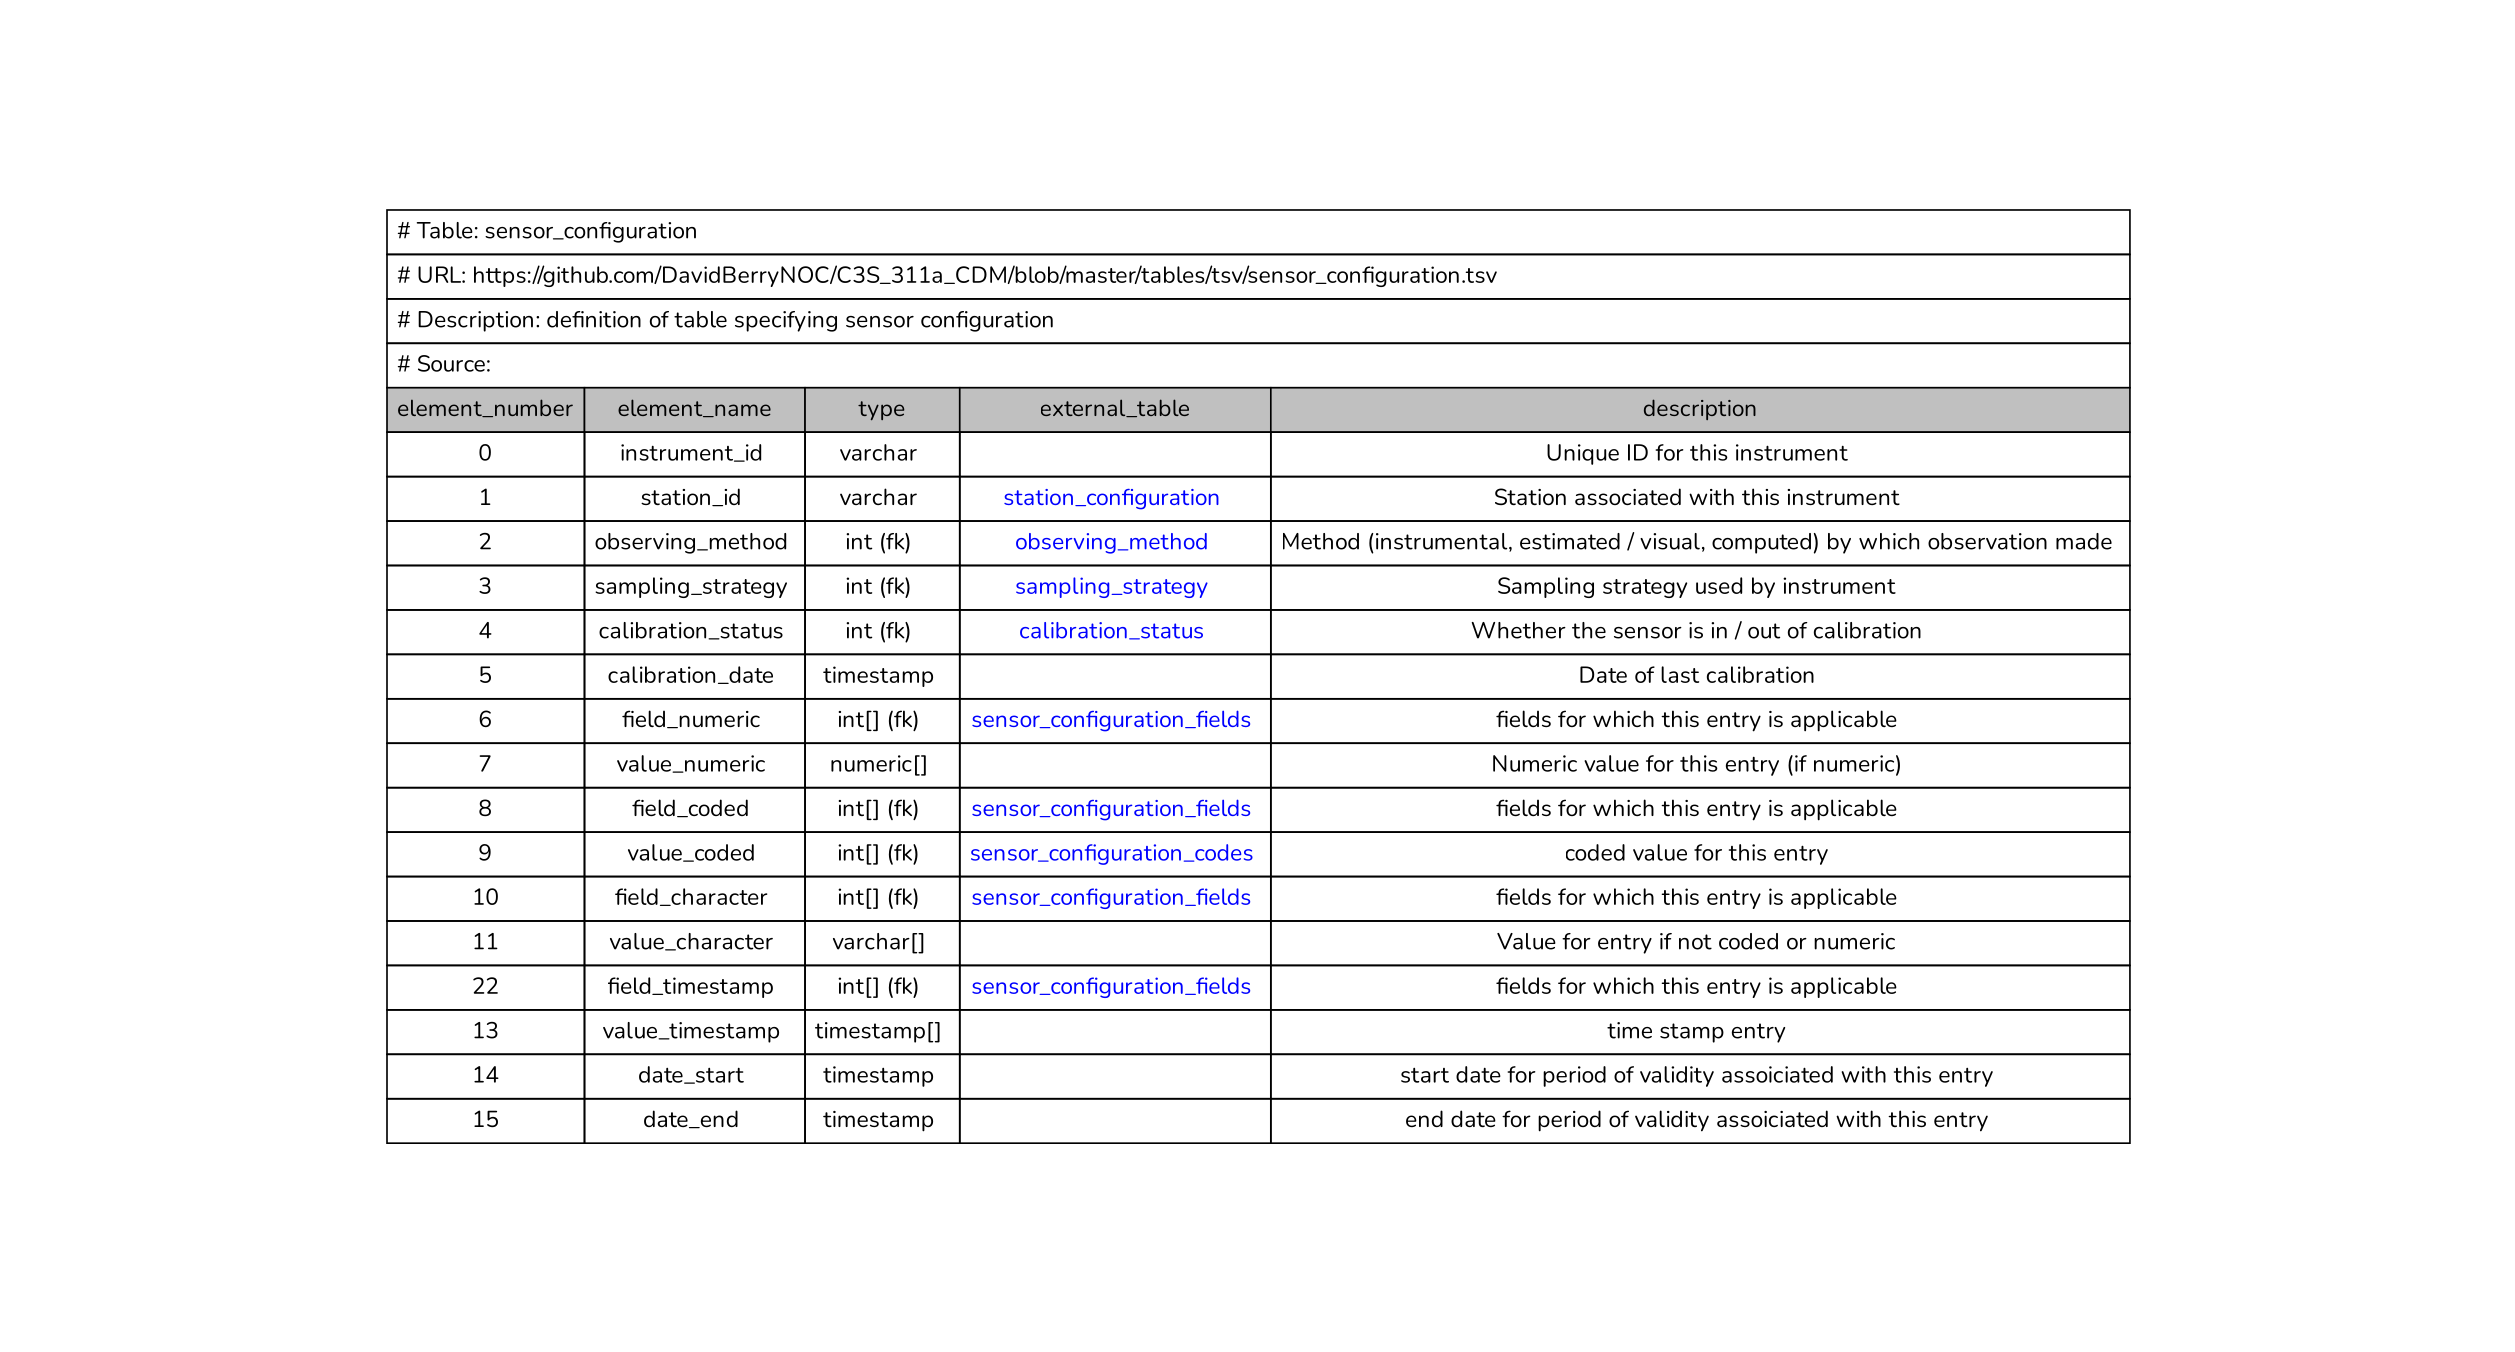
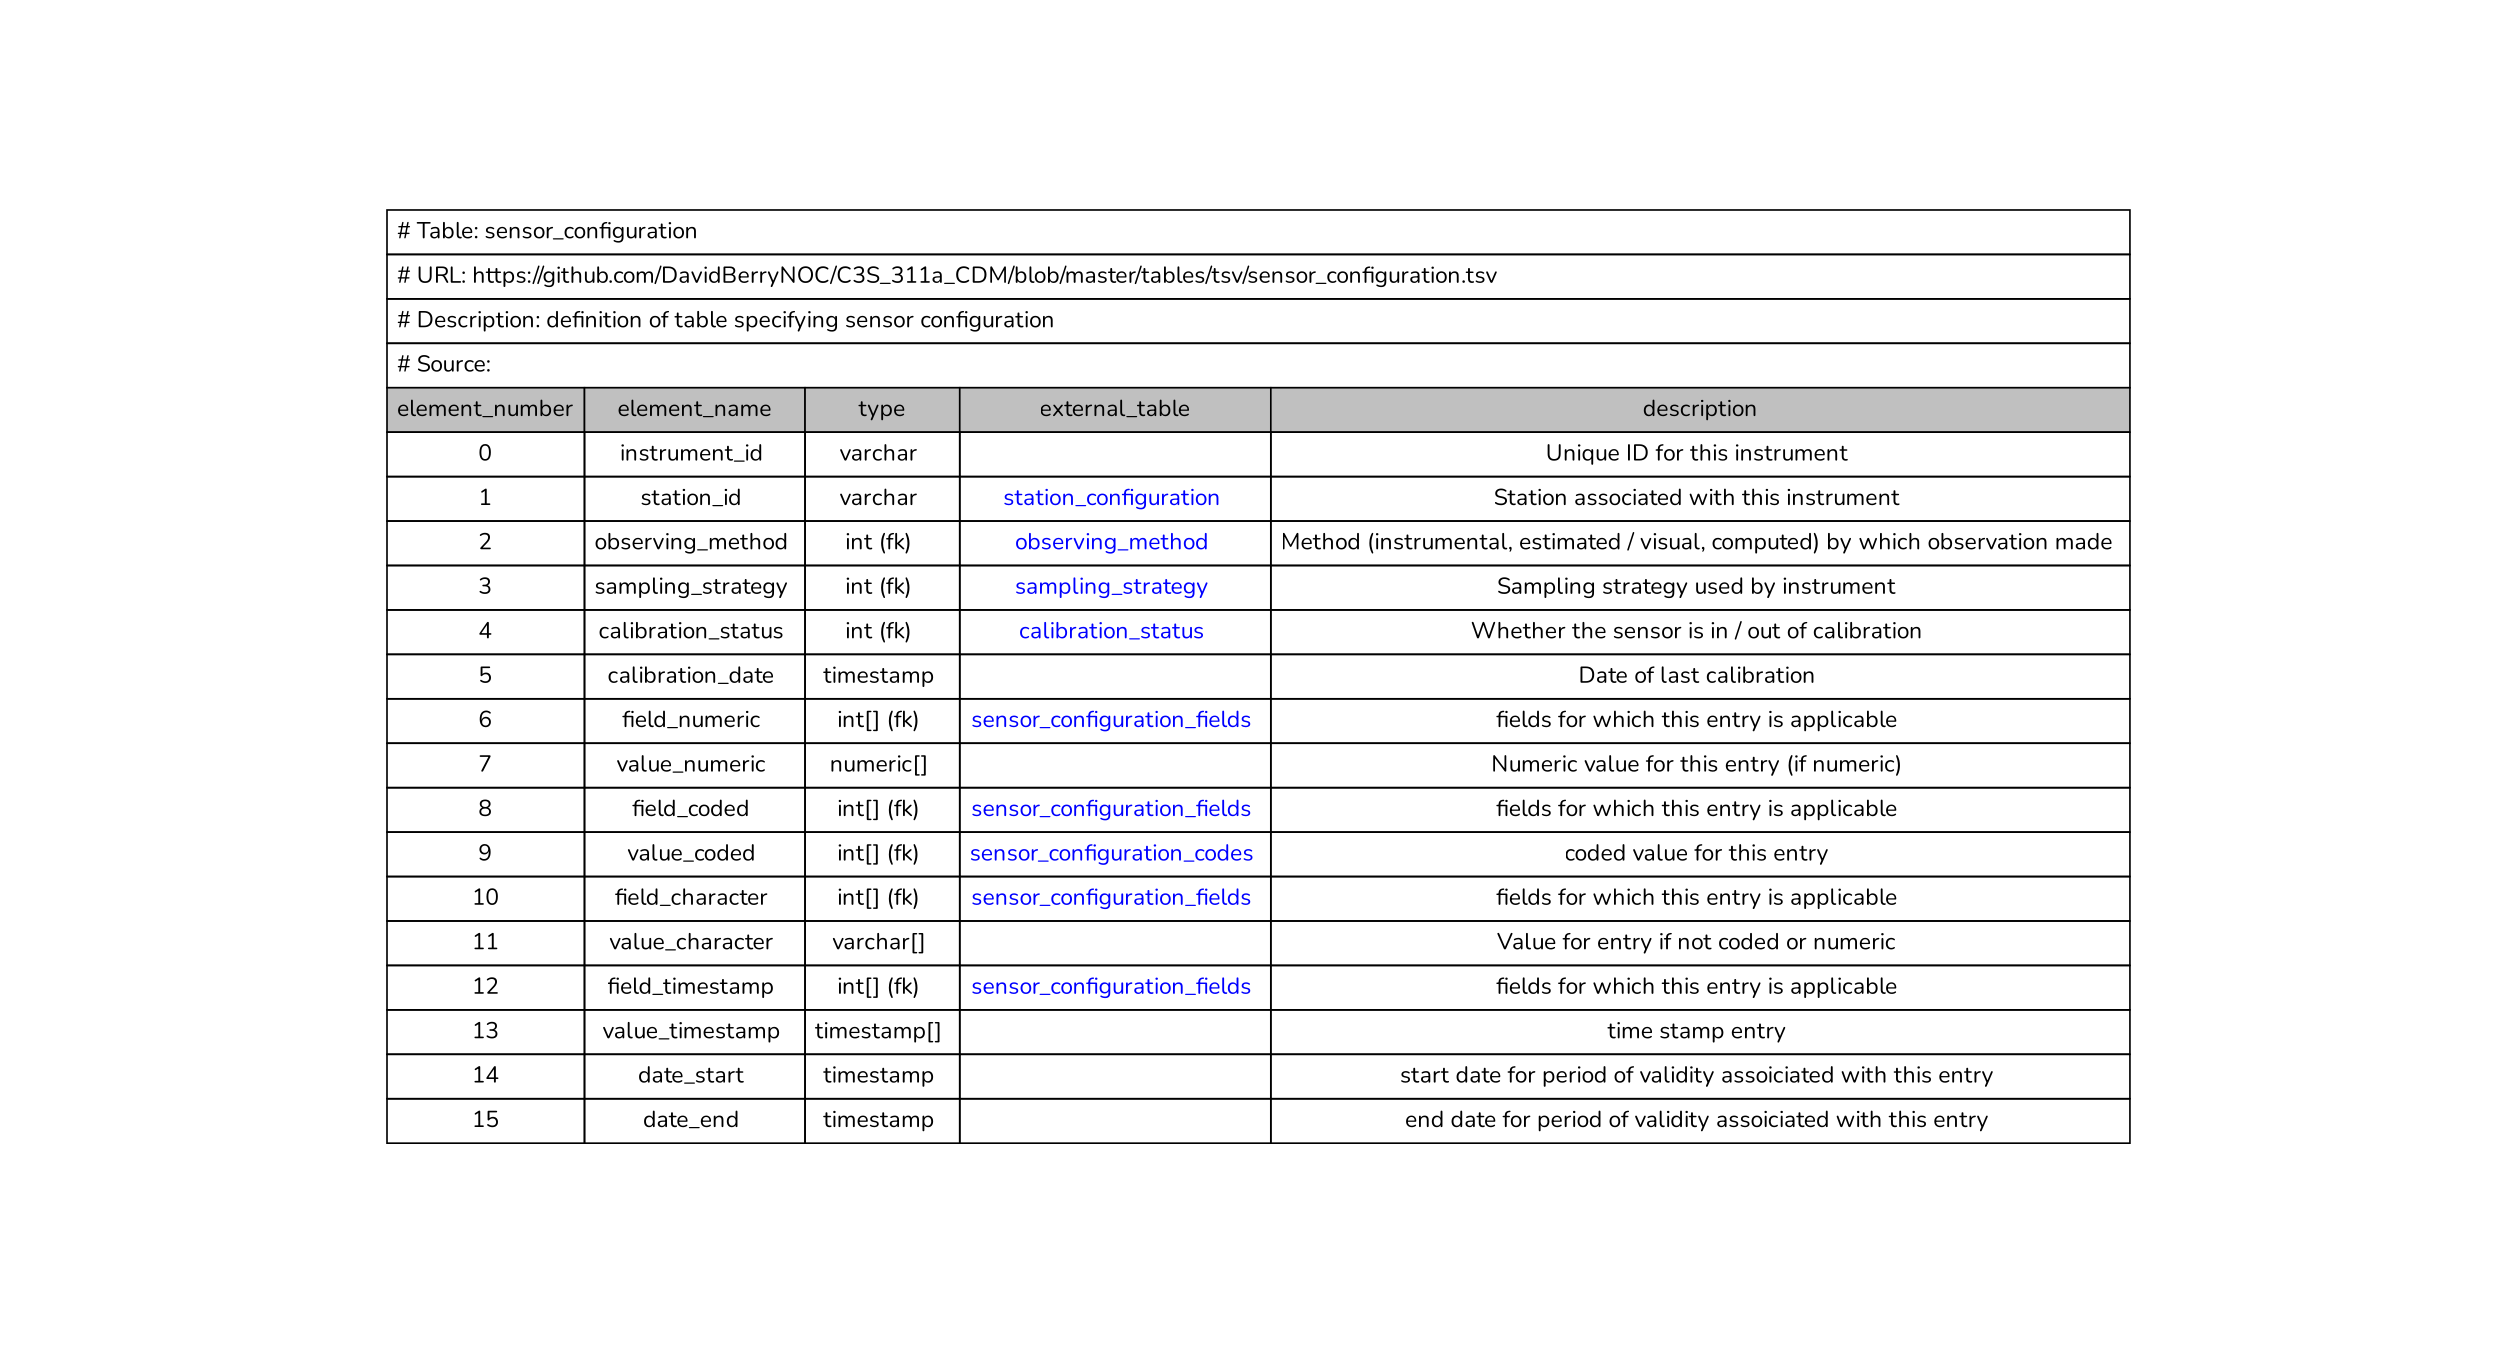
node "# Table: sensor_configuration": text "22" -> "12"
